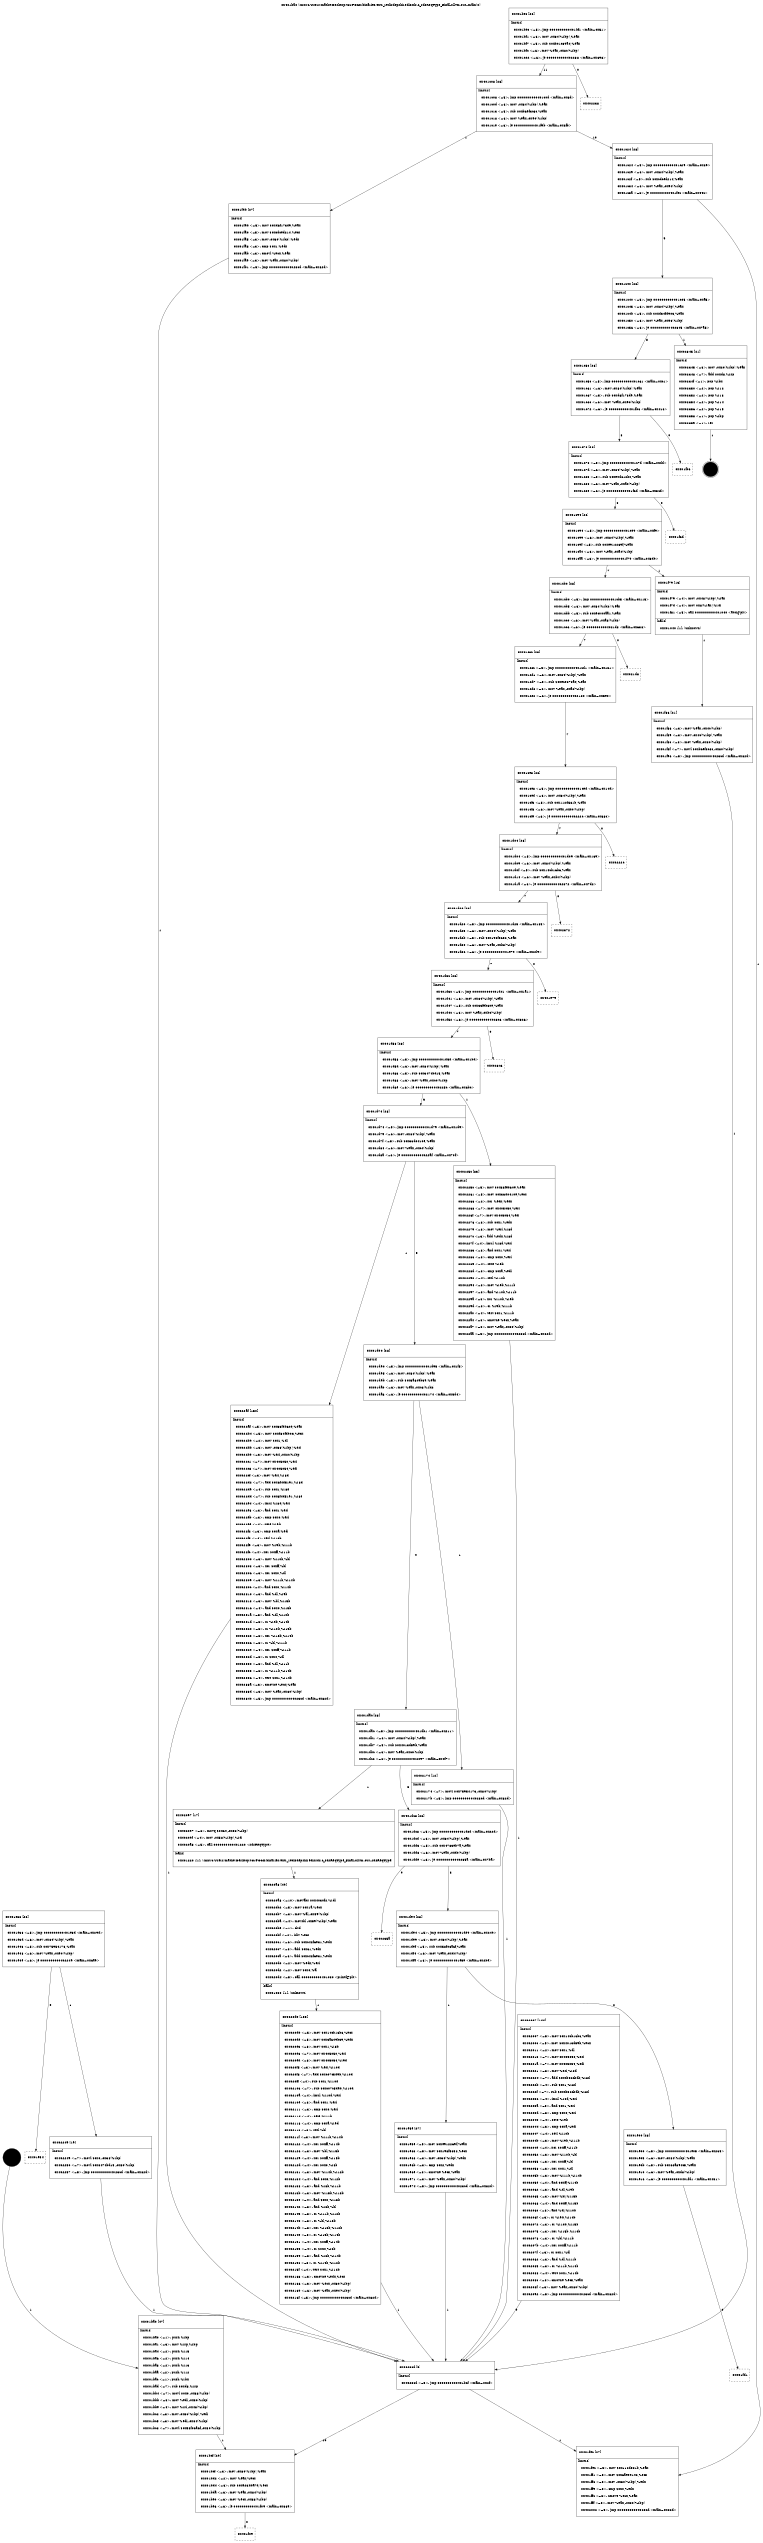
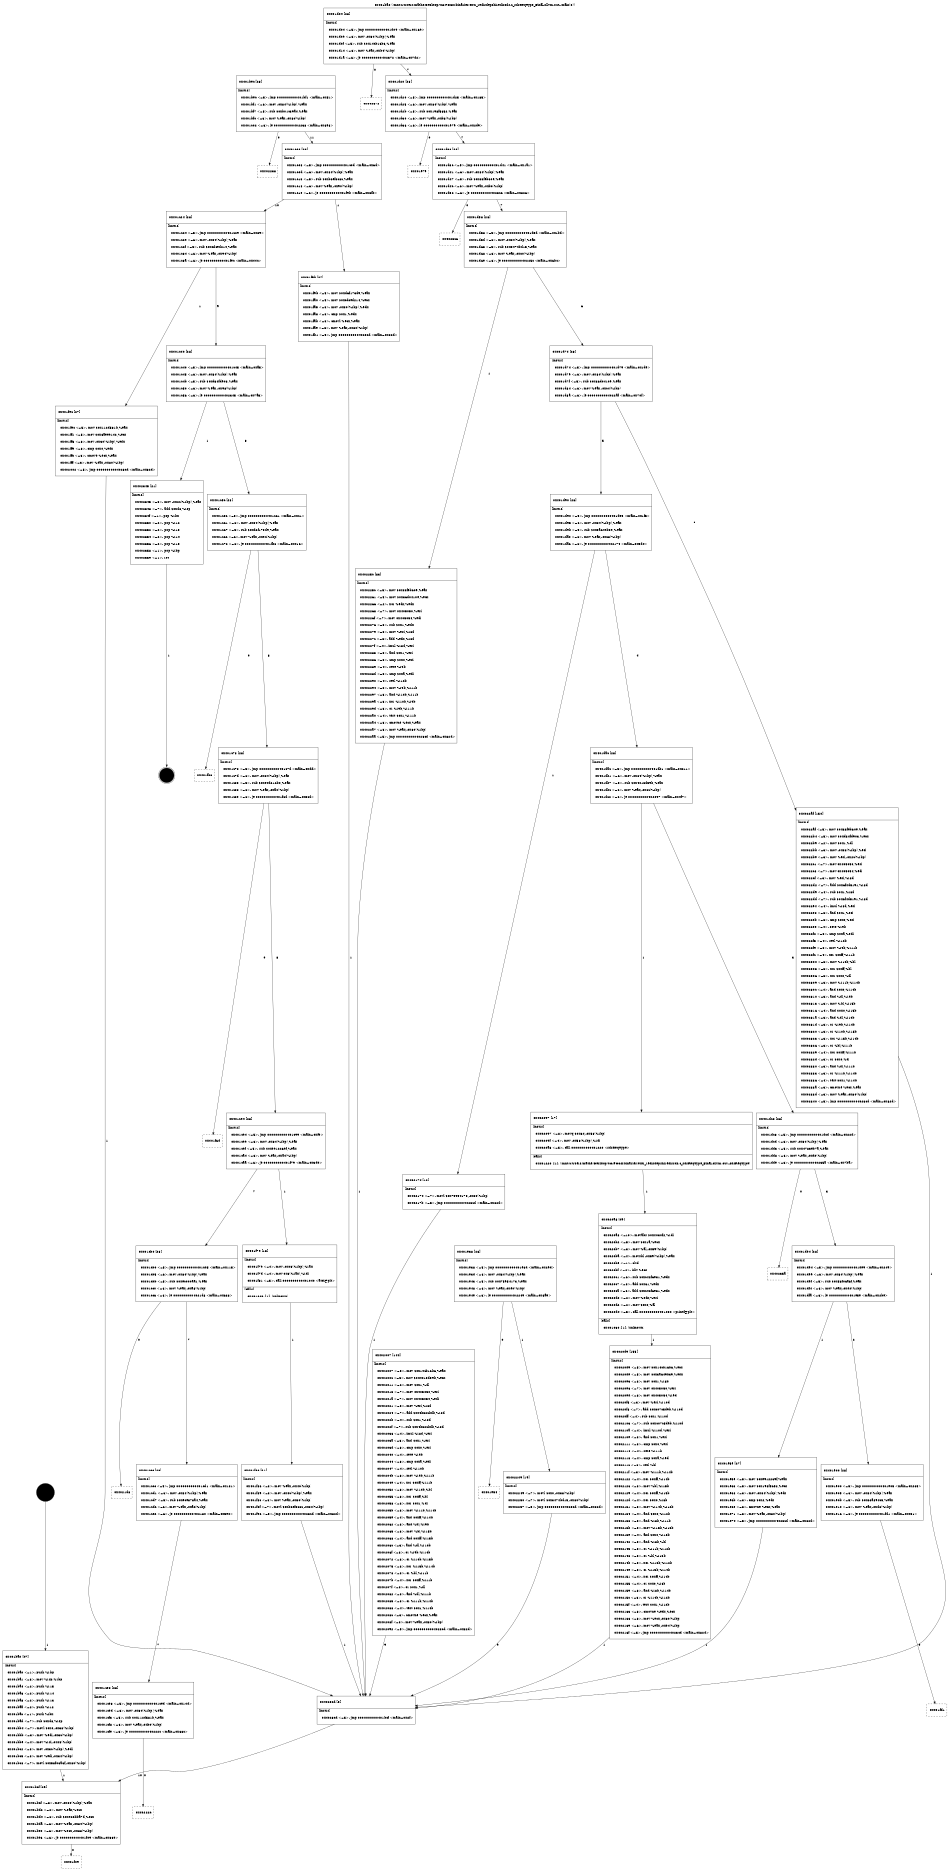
edge "0x401ce8 [28]" -> "0x401d04 [28]": removed, label "7"
edge "0x402249 [19]" -> "0x4023cd [5]": label " 1" -> " 9"
edge "0x4023cd [5]" -> "0x401fec [27]": reversed
